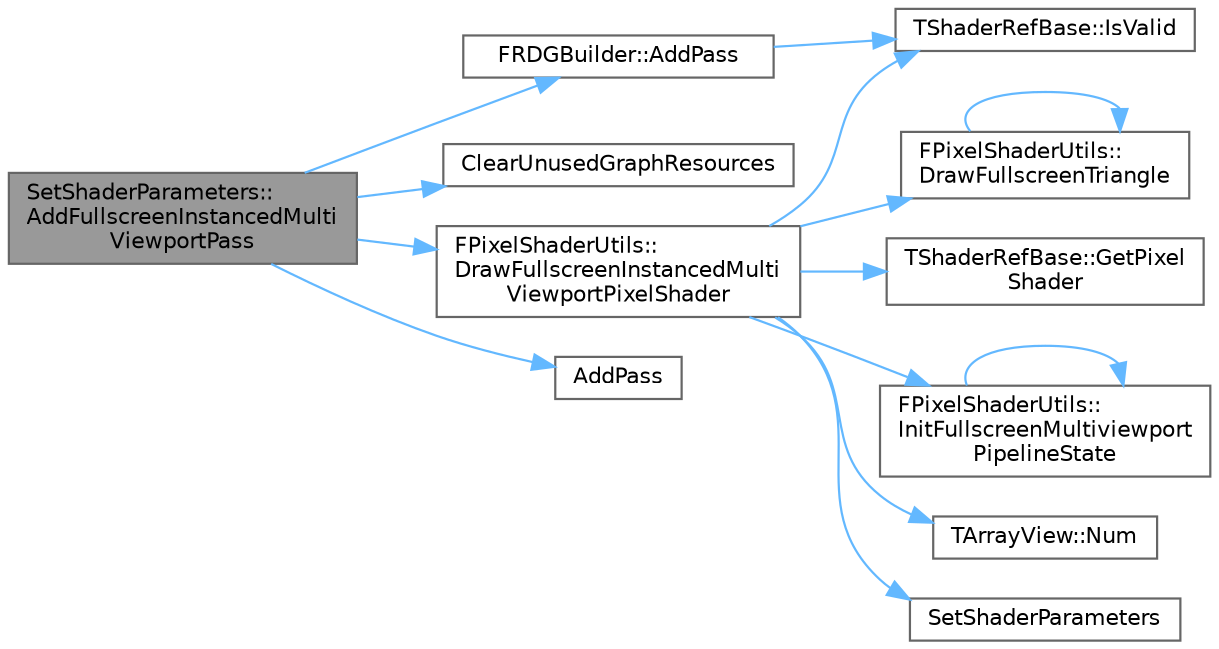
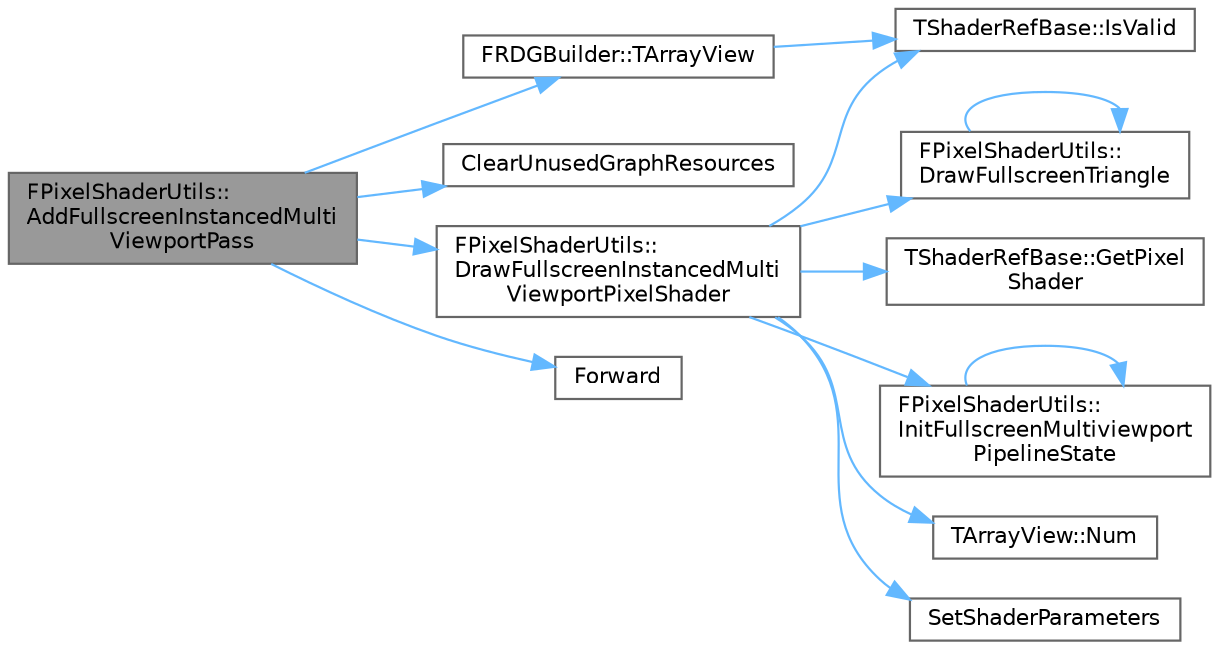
node "FRDGBuilder::AddPass": label "FRDGBuilder::AddPass" -> "FRDGBuilder::TArrayView"
node "SetShaderParameters:: AddFullscreenInstancedMulti ViewportPass": label "SetShaderParameters:: AddFullscreenInstancedMulti ViewportPass" -> "FPixelShaderUtils:: AddFullscreenInstancedMulti ViewportPass"
node "AddPass": label "AddPass" -> "Forward"
